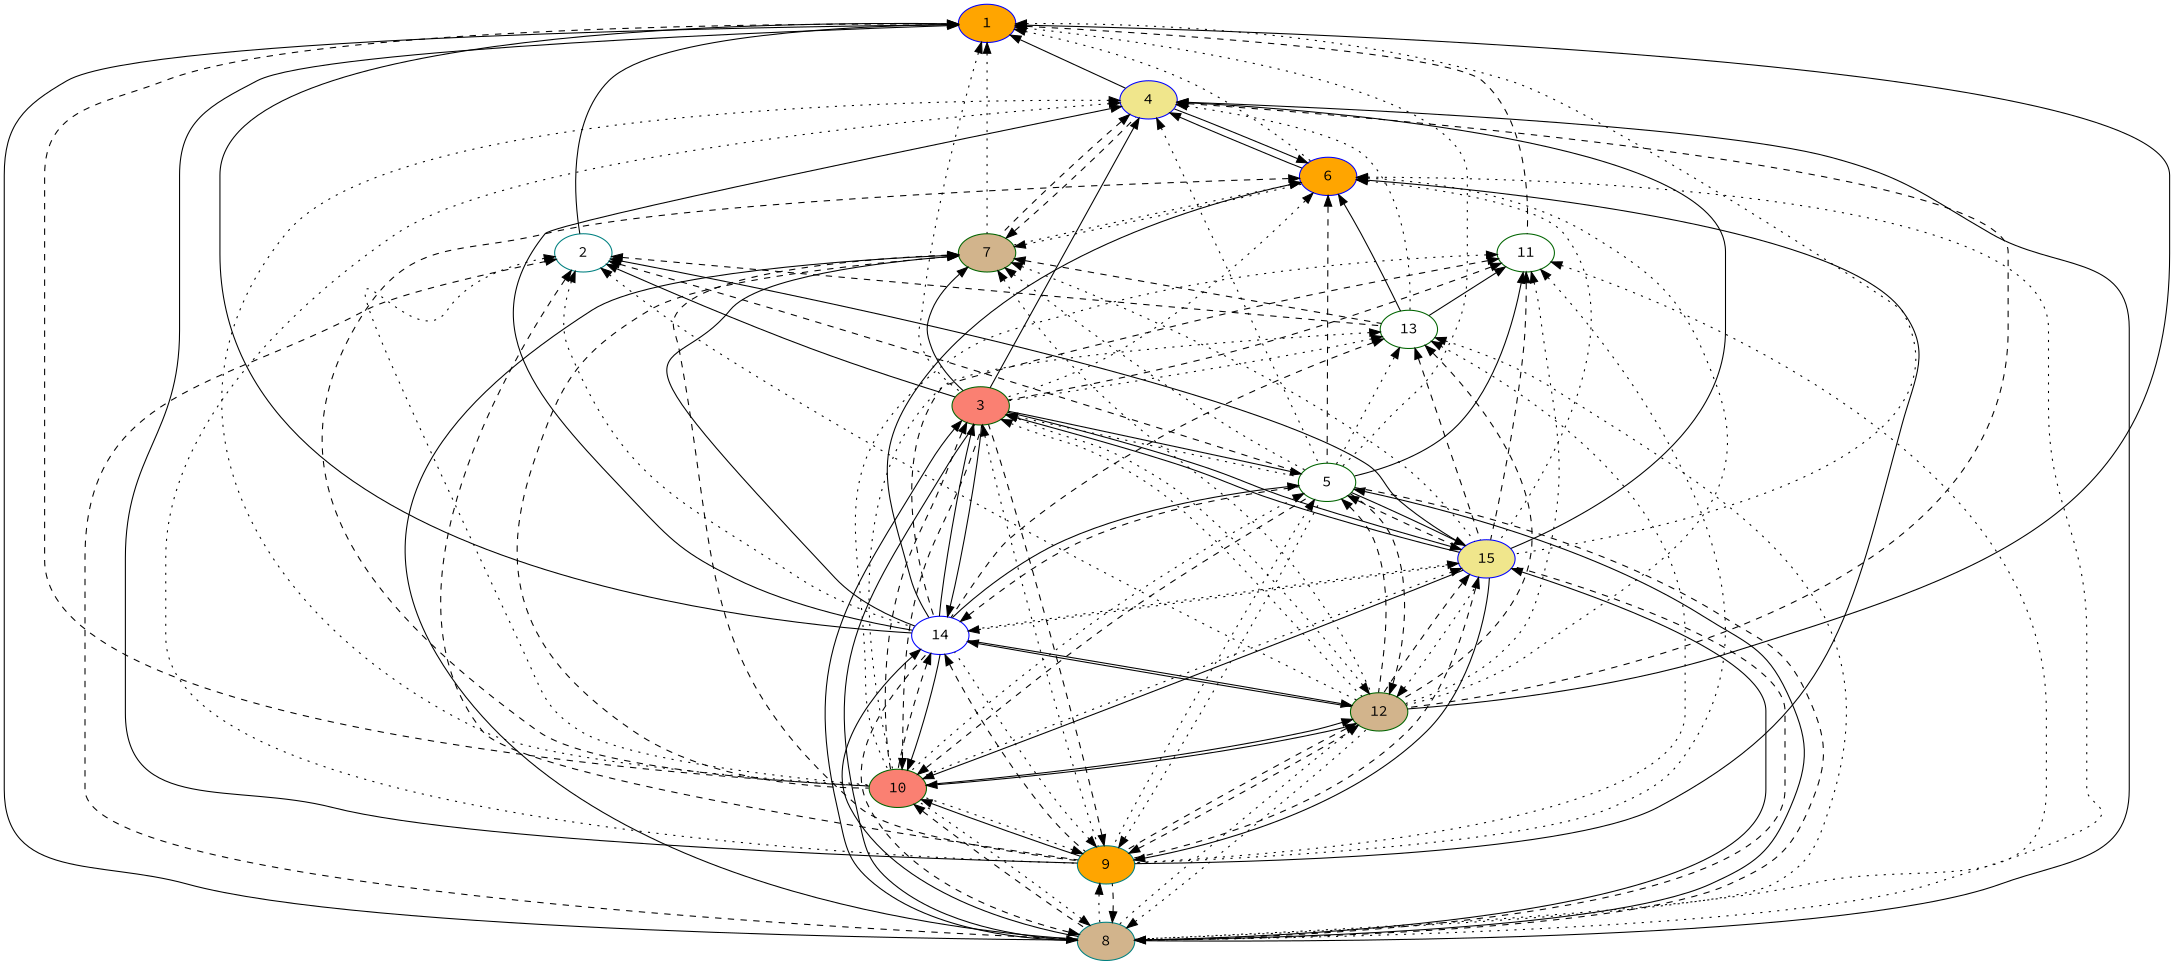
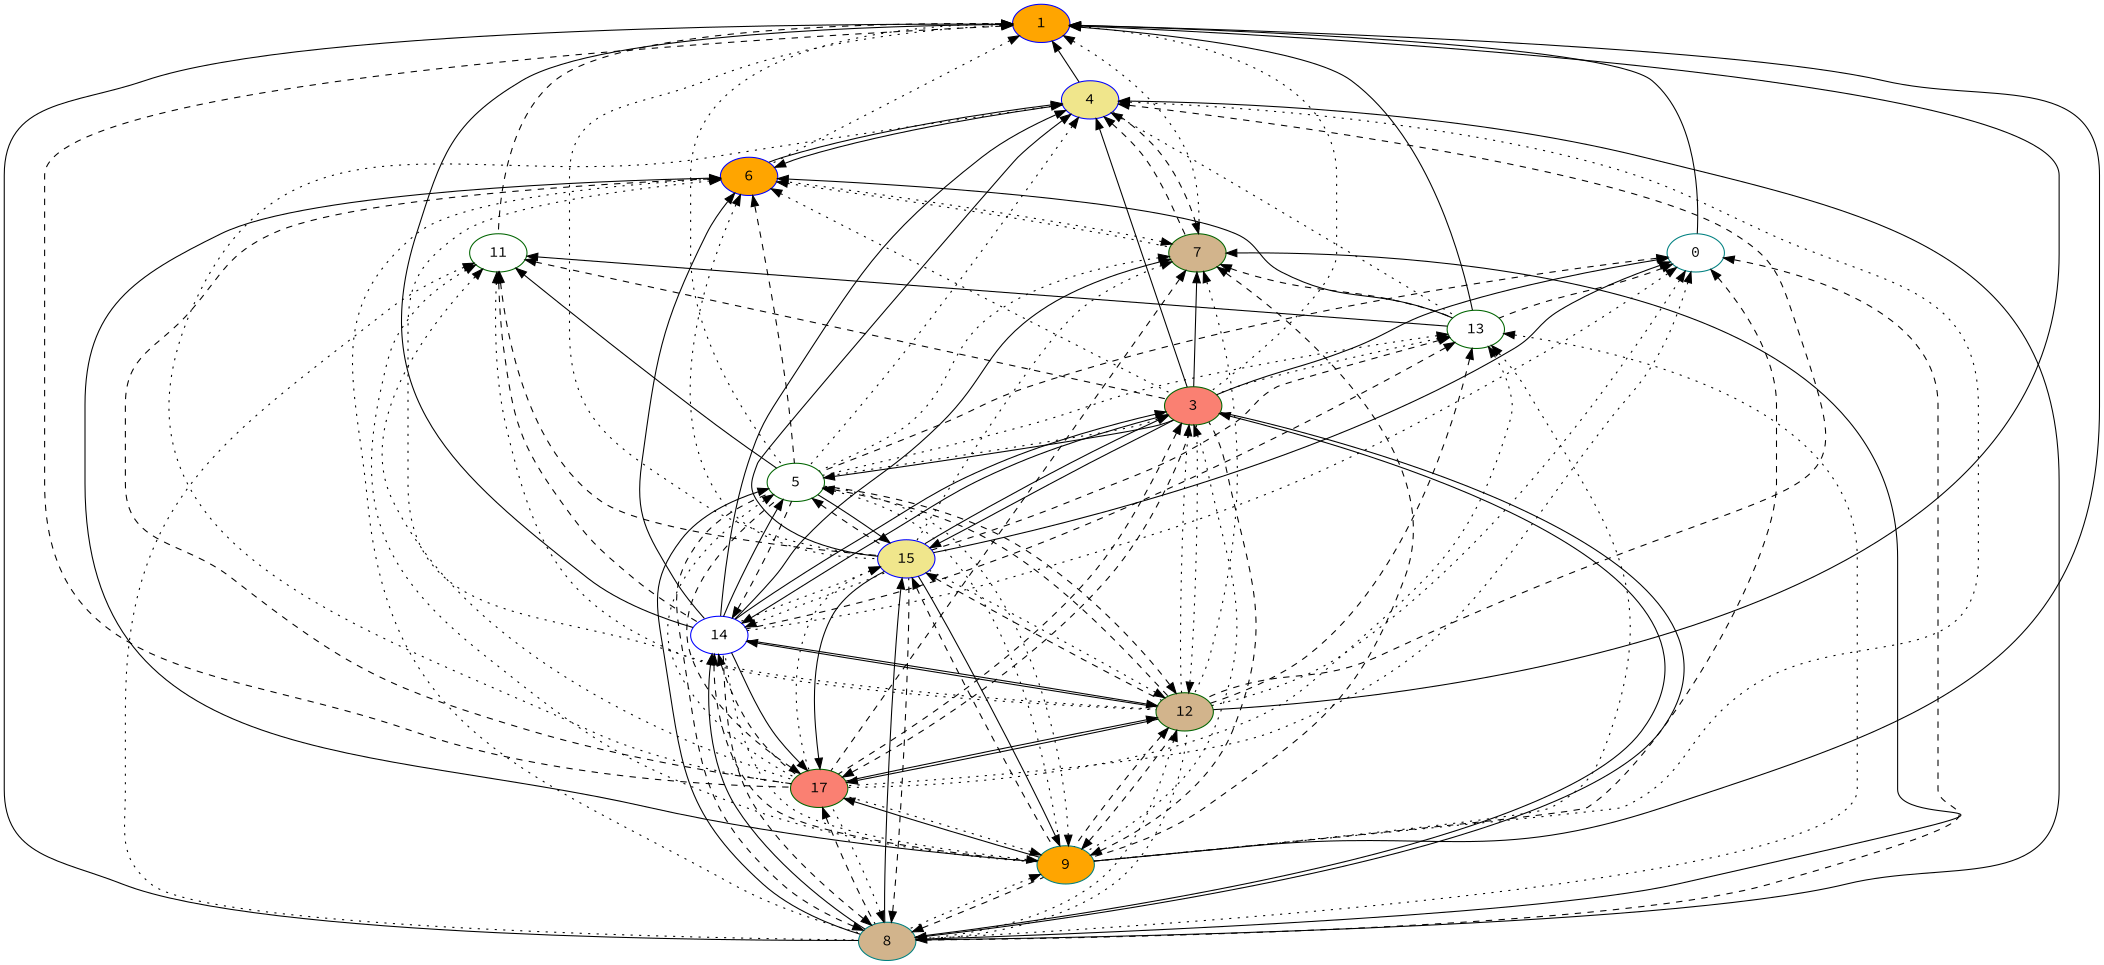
edge "13" -> "1": added
node "2": label "2" -> "0"
node "10": label "10" -> "17"
